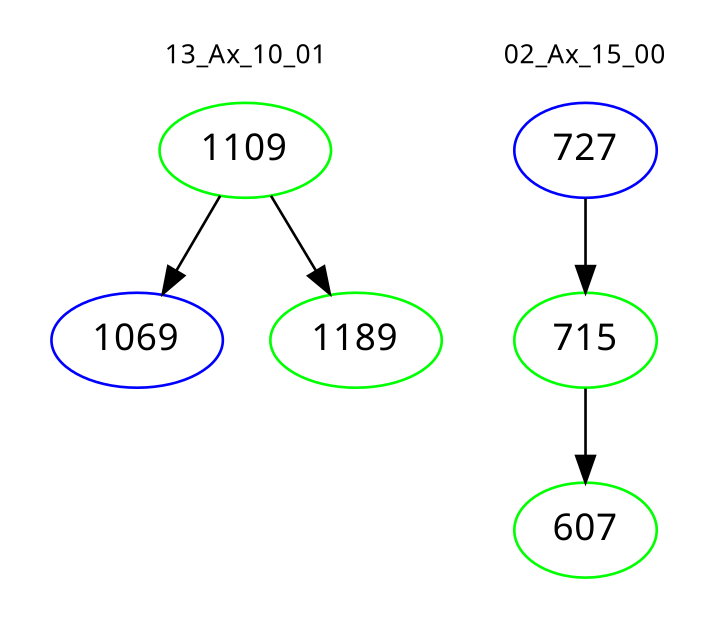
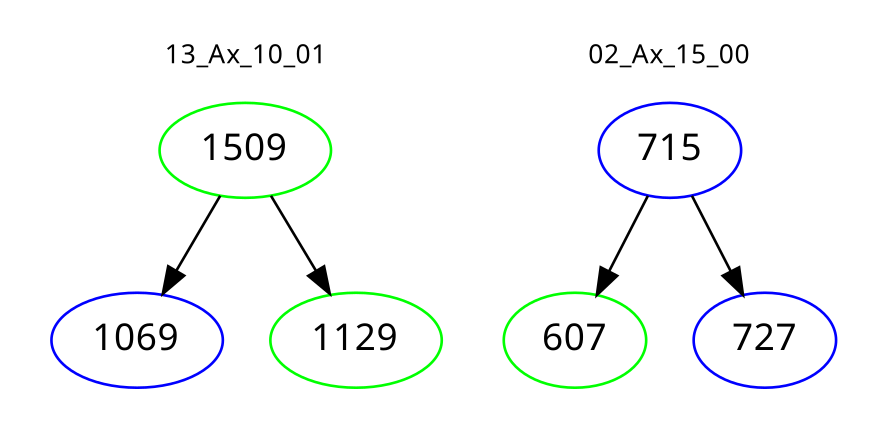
node "1109": label "1109" -> "1509"
edge "727" -> "715": reversed
node "1189": label "1189" -> "1129"
node "715": color green -> blue
